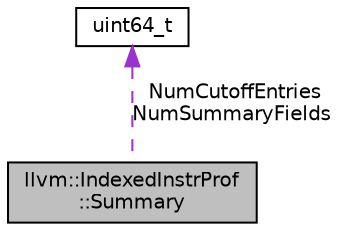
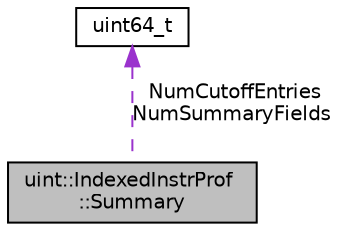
node "llvm::IndexedInstrProf ::Summary": label "llvm::IndexedInstrProf ::Summary" -> "uint::IndexedInstrProf ::Summary"
